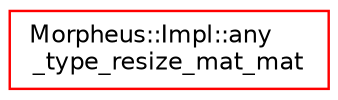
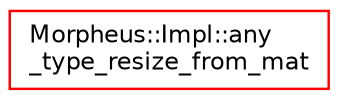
node "Morpheus::Impl::any _type_resize_mat_mat": label "Morpheus::Impl::any _type_resize_mat_mat" -> "Morpheus::Impl::any _type_resize_from_mat"
